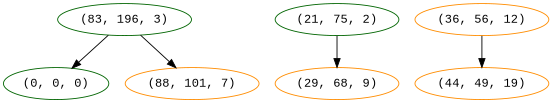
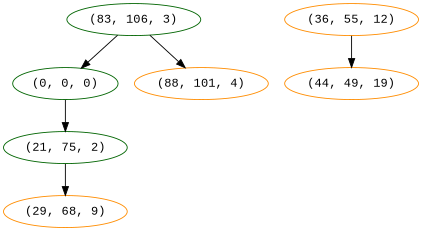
node "(83, 196, 3)": label "(83, 196, 3)" -> "(83, 106, 3)"
node "(36, 56, 12)": label "(36, 56, 12)" -> "(36, 55, 12)"
node "(88, 101, 7)": label "(88, 101, 7)" -> "(88, 101, 4)"
edge "(0, 0, 0)" -> "(21, 75, 2)": added
